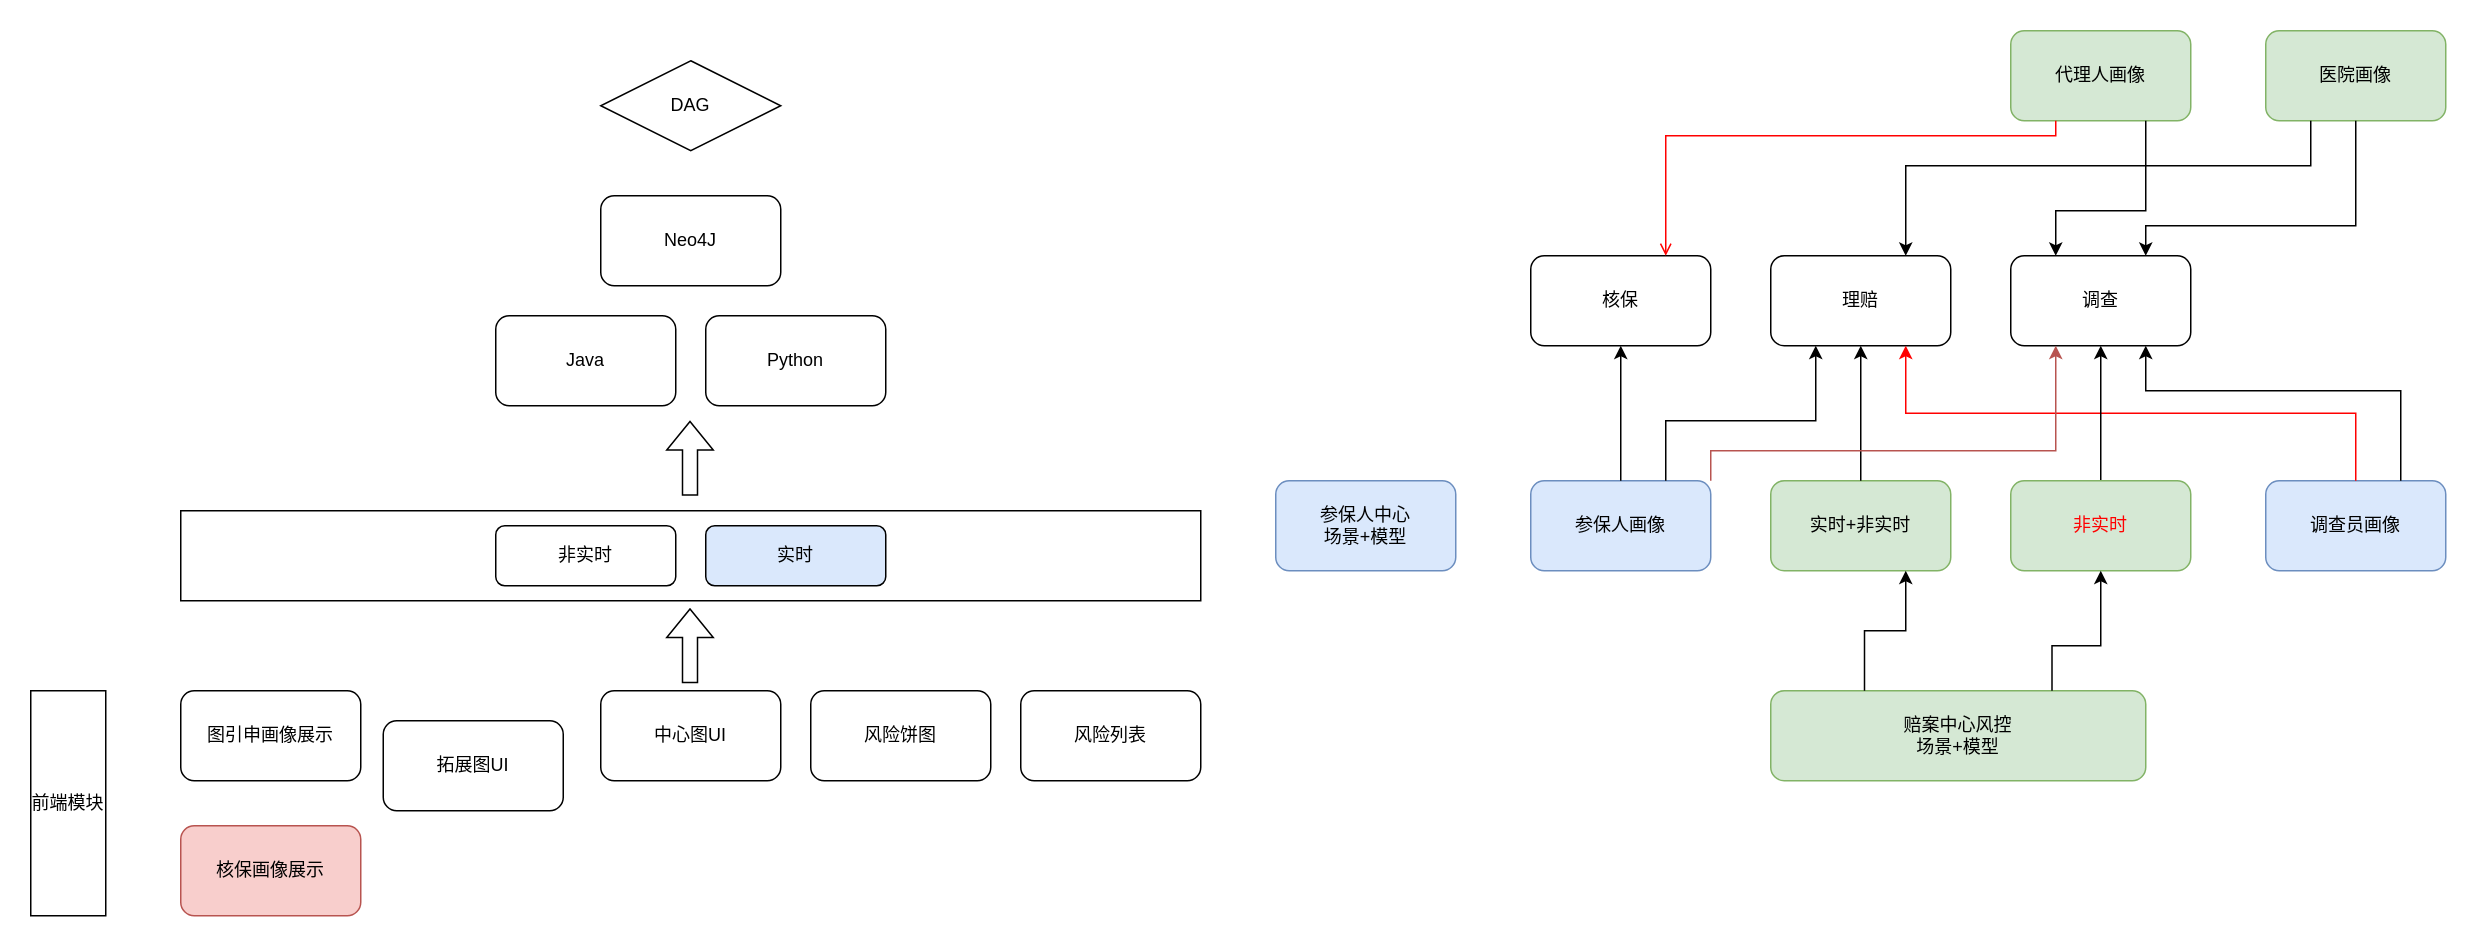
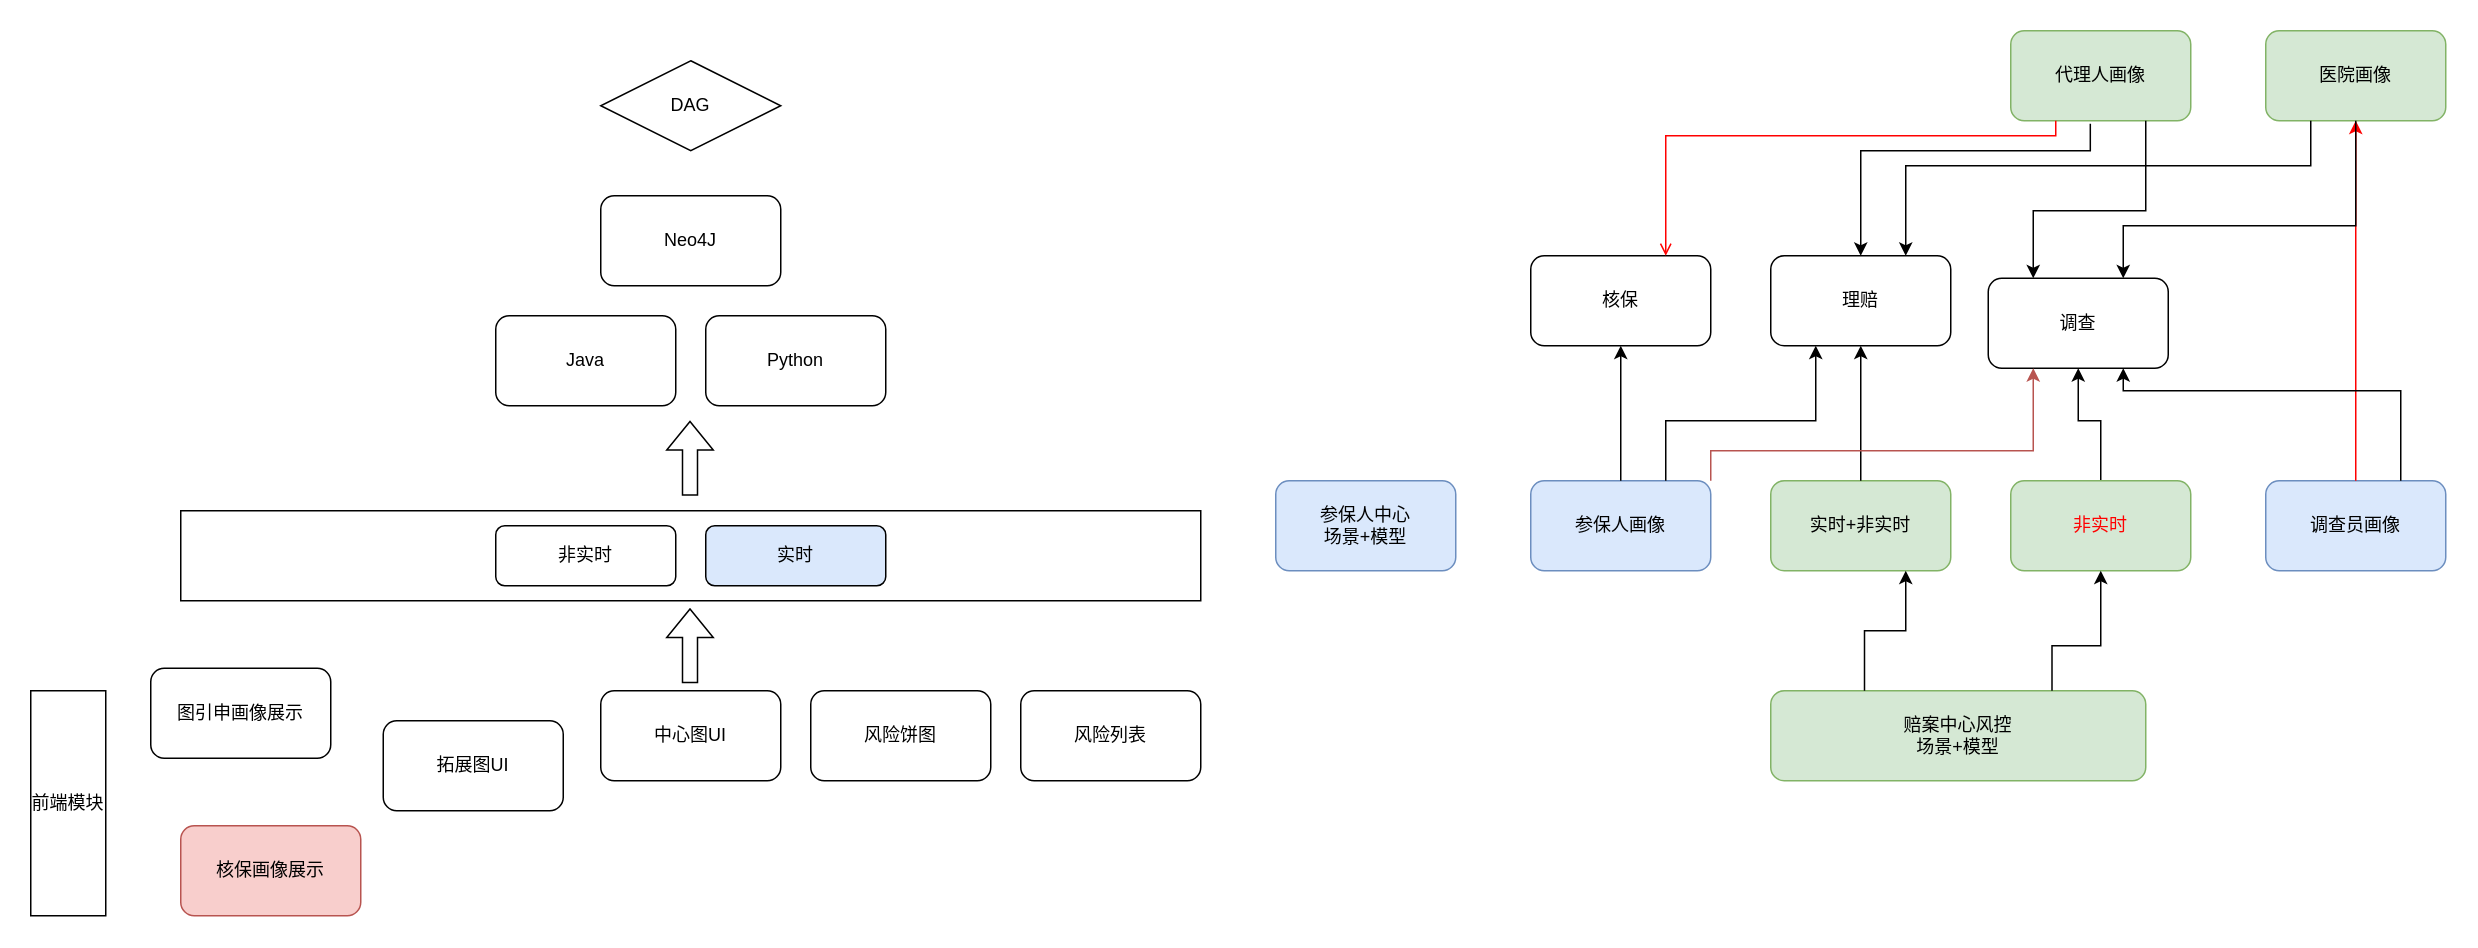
edge "代理人画像" -> "理赔": added
node "调查": moved (2101, 301) -> (2078, 323)
edge "调查员画像" -> "理赔": now "调查员画像" -> "医院画像"
node "图引申画像展示": moved (271, 736) -> (241, 713)
